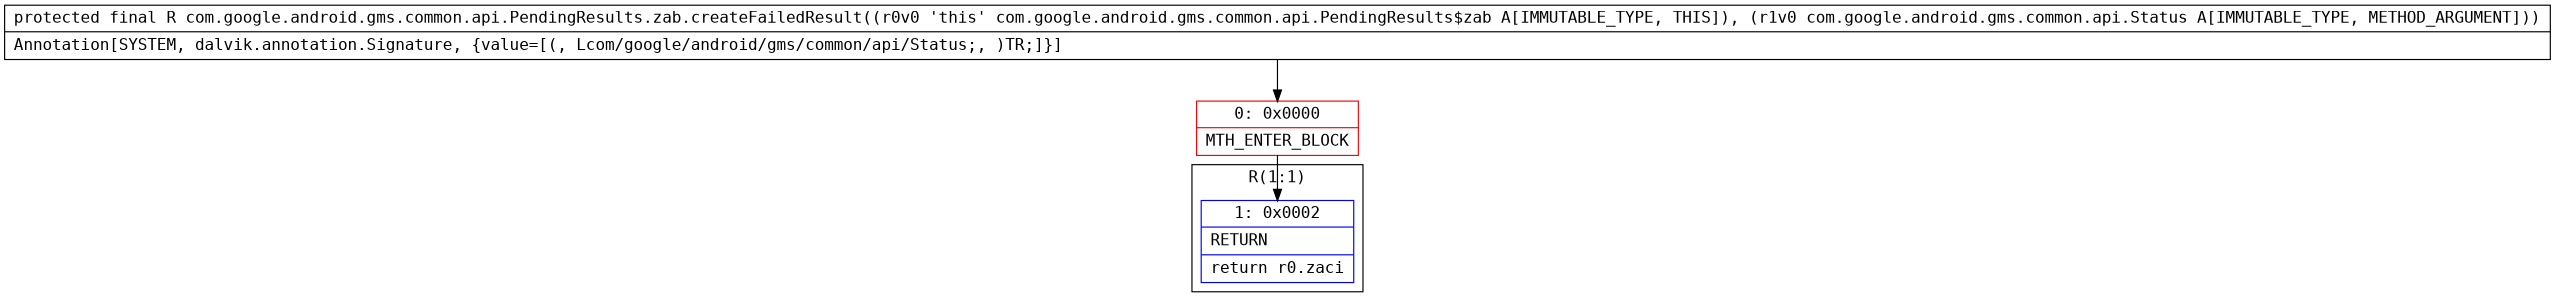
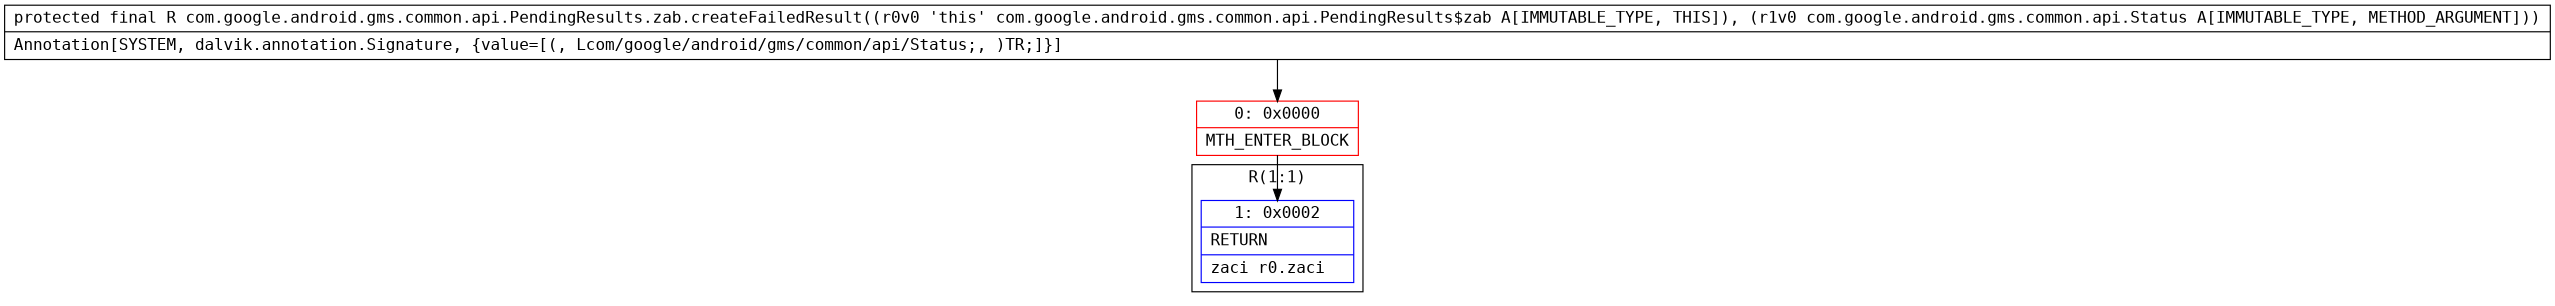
node "1: 0x0002": text "return r0.zaci" -> "zaci r0.zaci"
